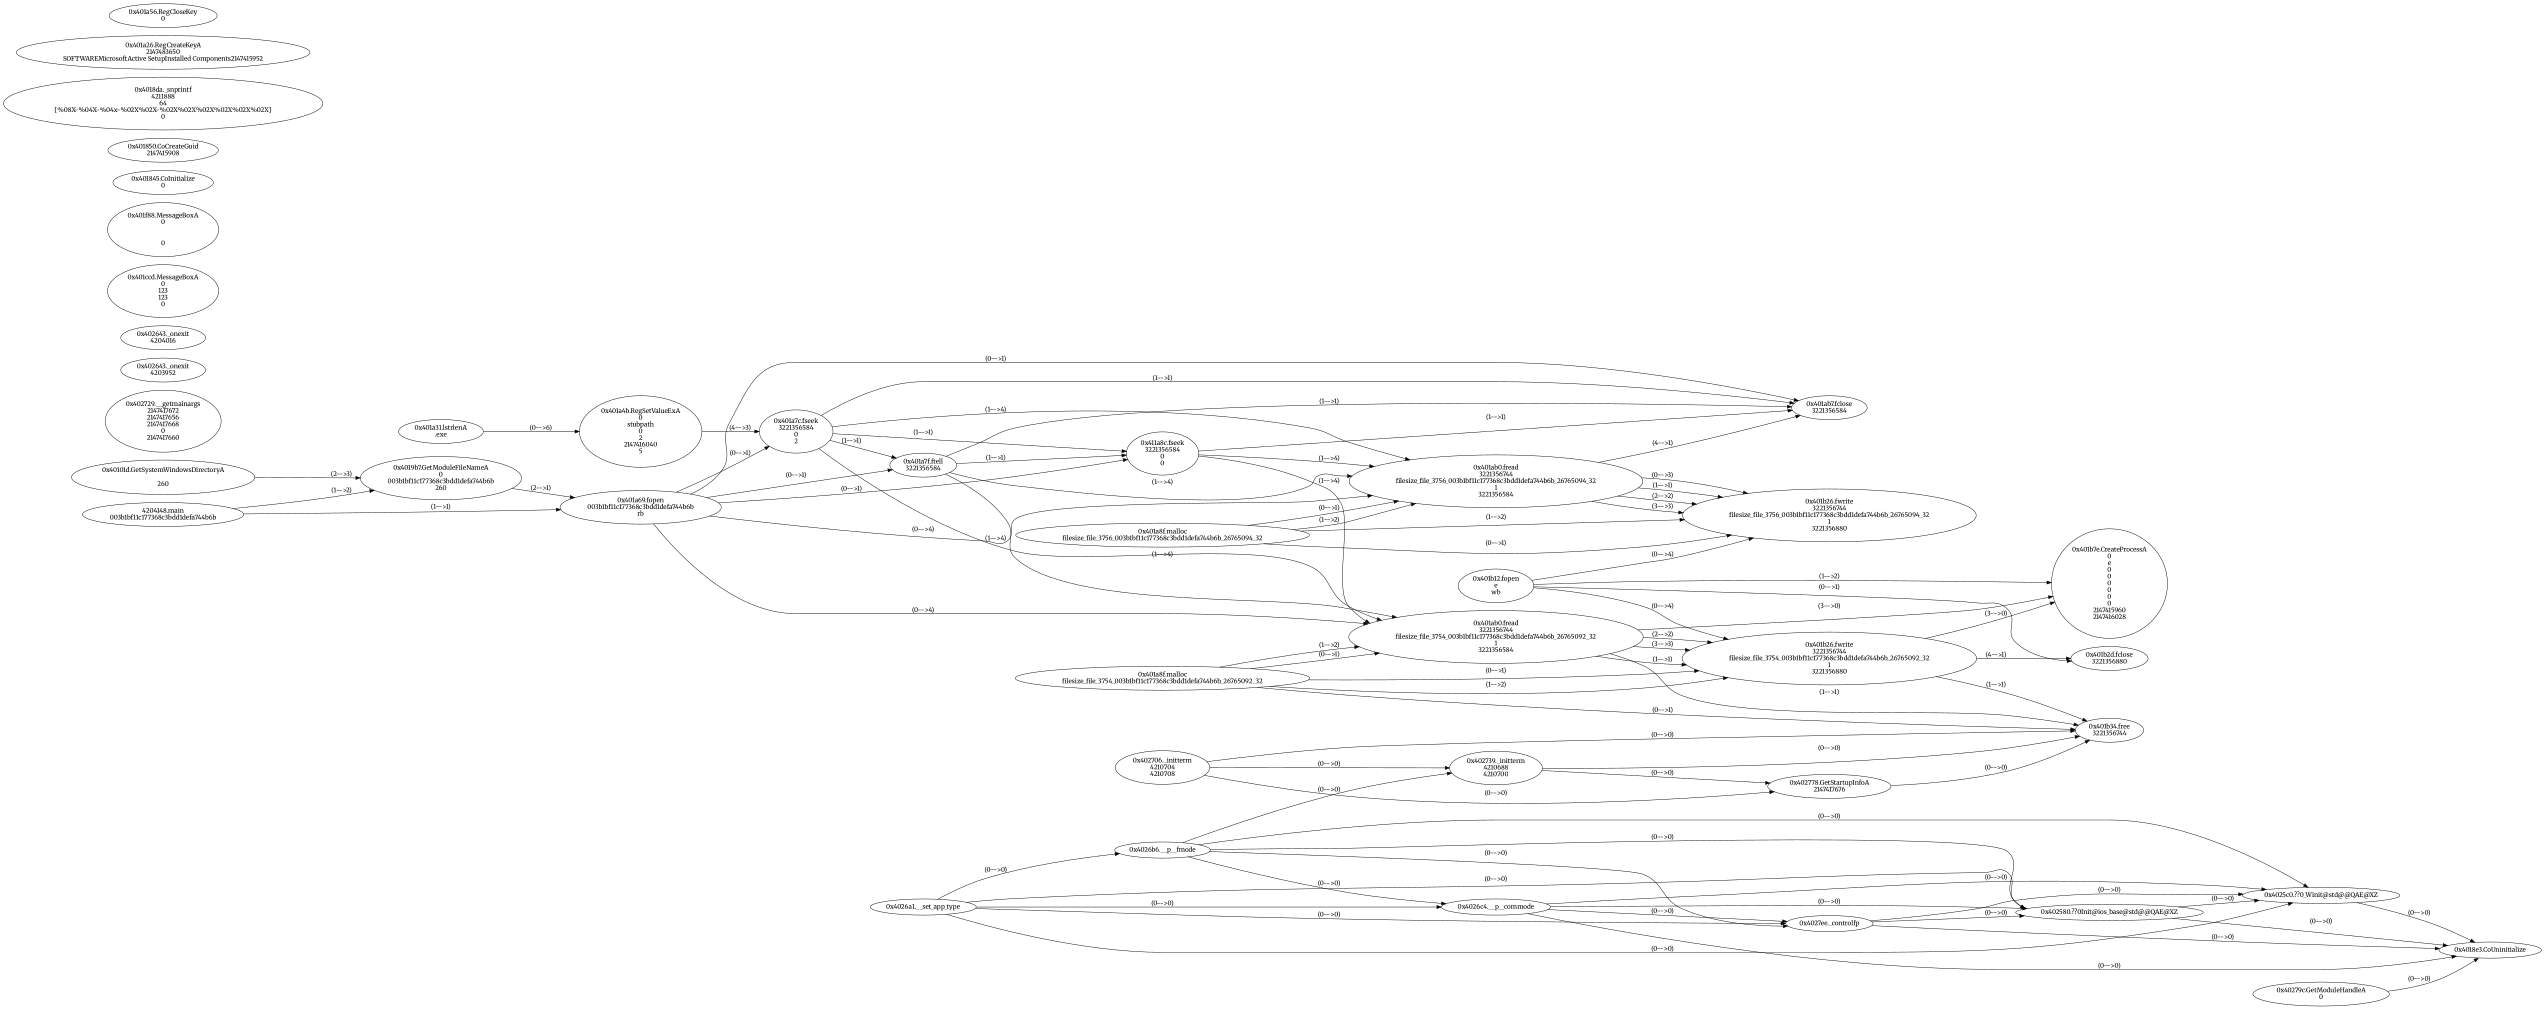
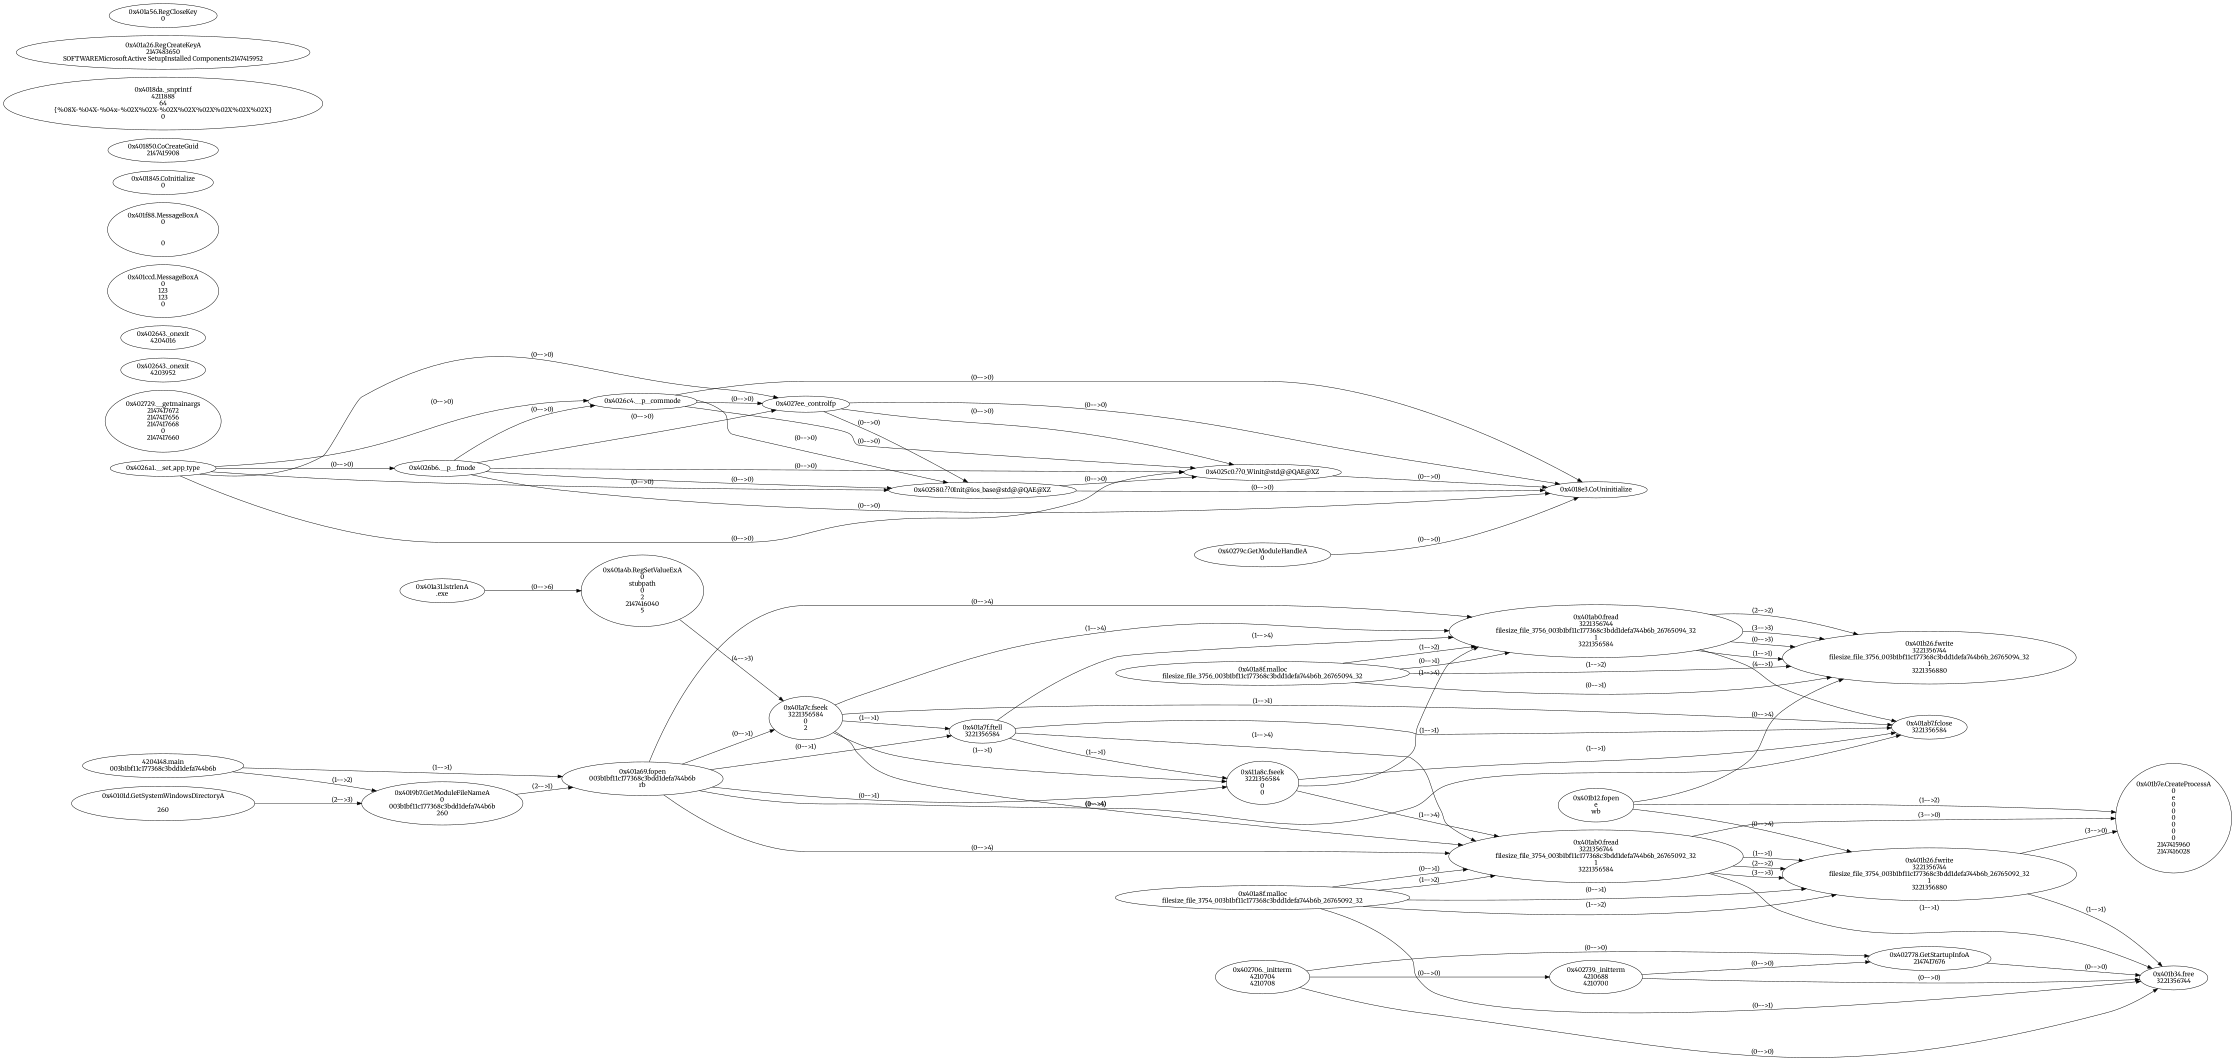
node "0x401b2d.fclose 3221356880": removed
edge "0x4026b6.__p__fmode" -> "0x402739._initterm 4210688 4210700": now "0x4026b6.__p__fmode" -> "0x4018e3.CoUninitialize"
